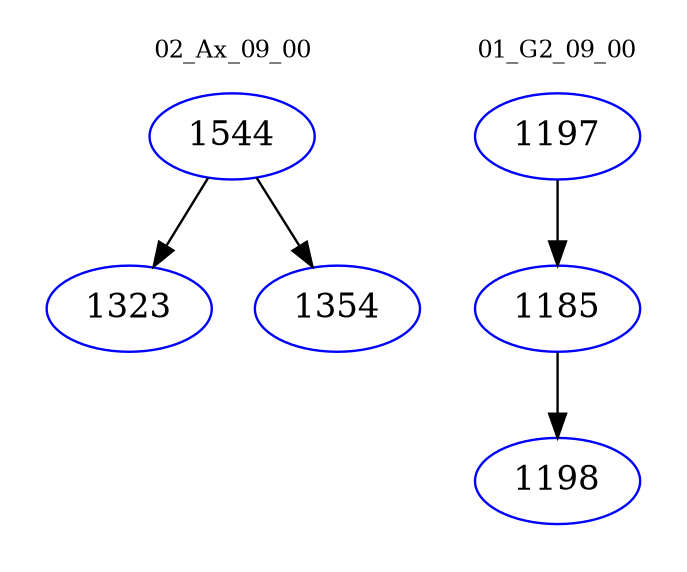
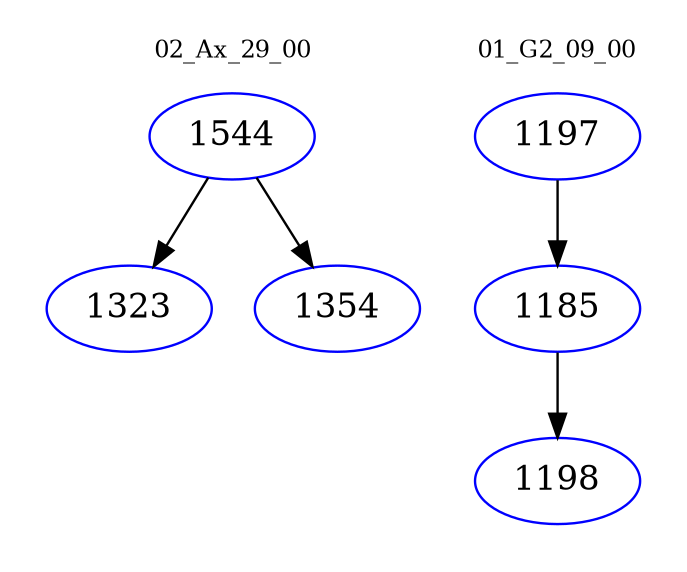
cluster "02_Ax_09_00": label "02_Ax_09_00" -> "02_Ax_29_00"
